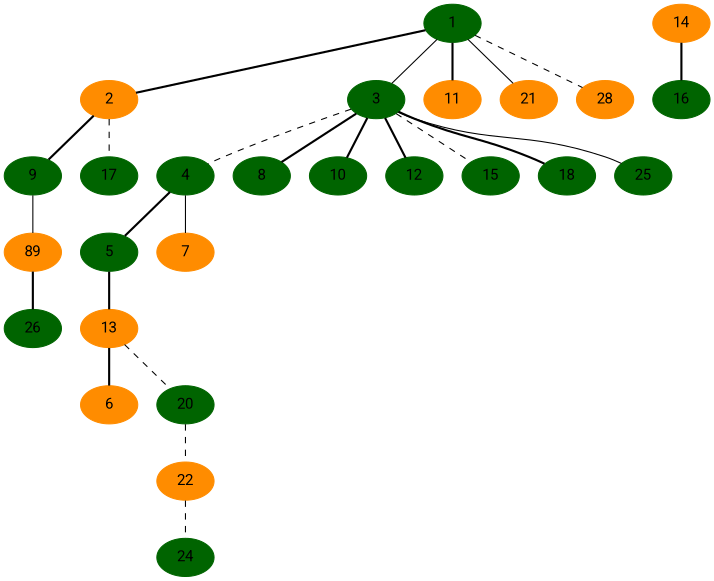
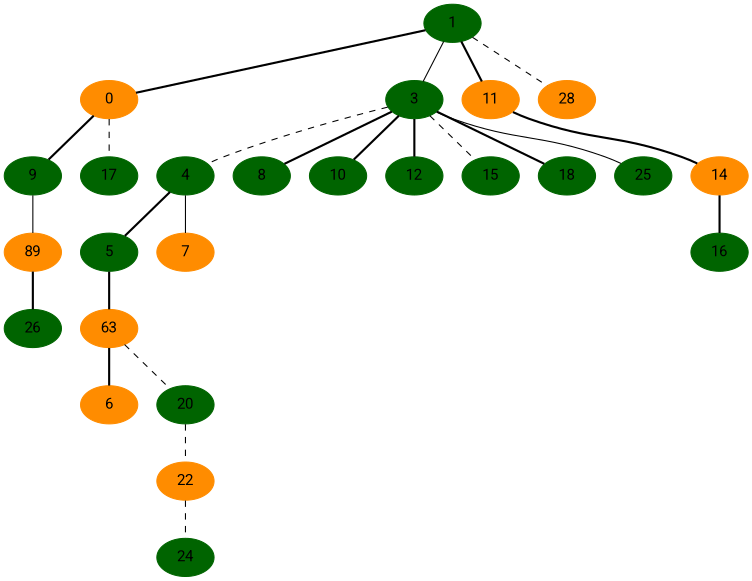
node "2": label "2" -> "0"
node "21": removed
edge "11" -- "14": added
node "13": label "13" -> "63"
